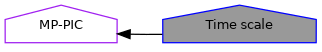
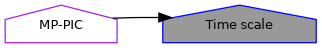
edge "Time scale" -> "MP-PIC": reversed
